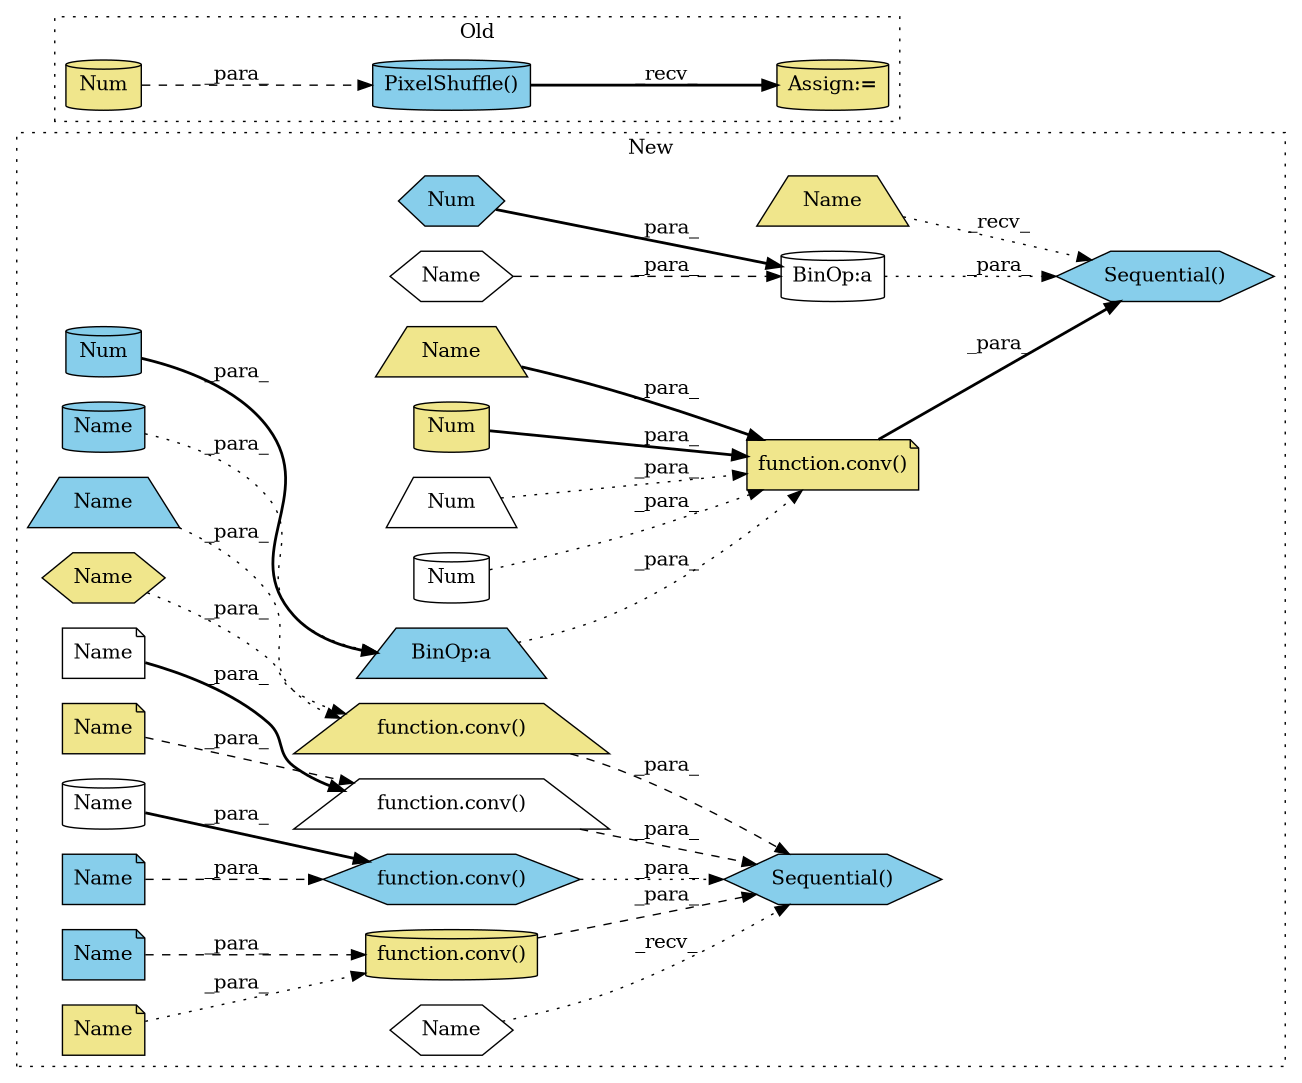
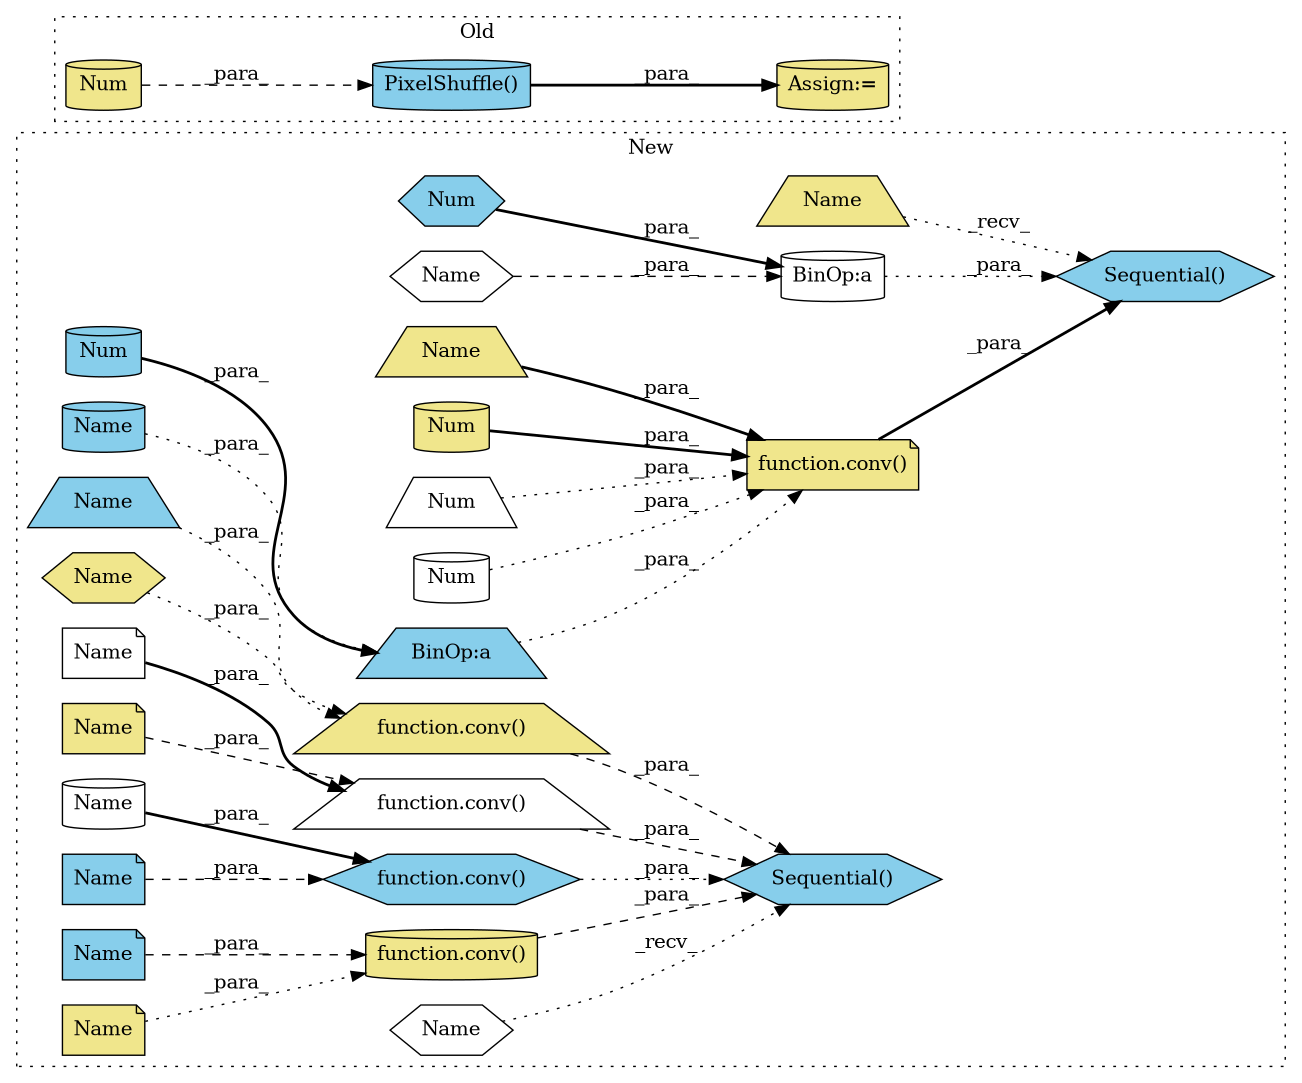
edge "PixelShuffle()" -> "Assign:=": label "_recv_" -> "_para_"
